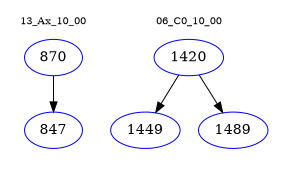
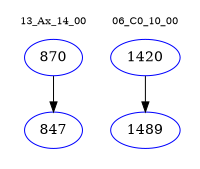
cluster "13_Ax_10_00": label "13_Ax_10_00" -> "13_Ax_14_00"
node "1449": removed
